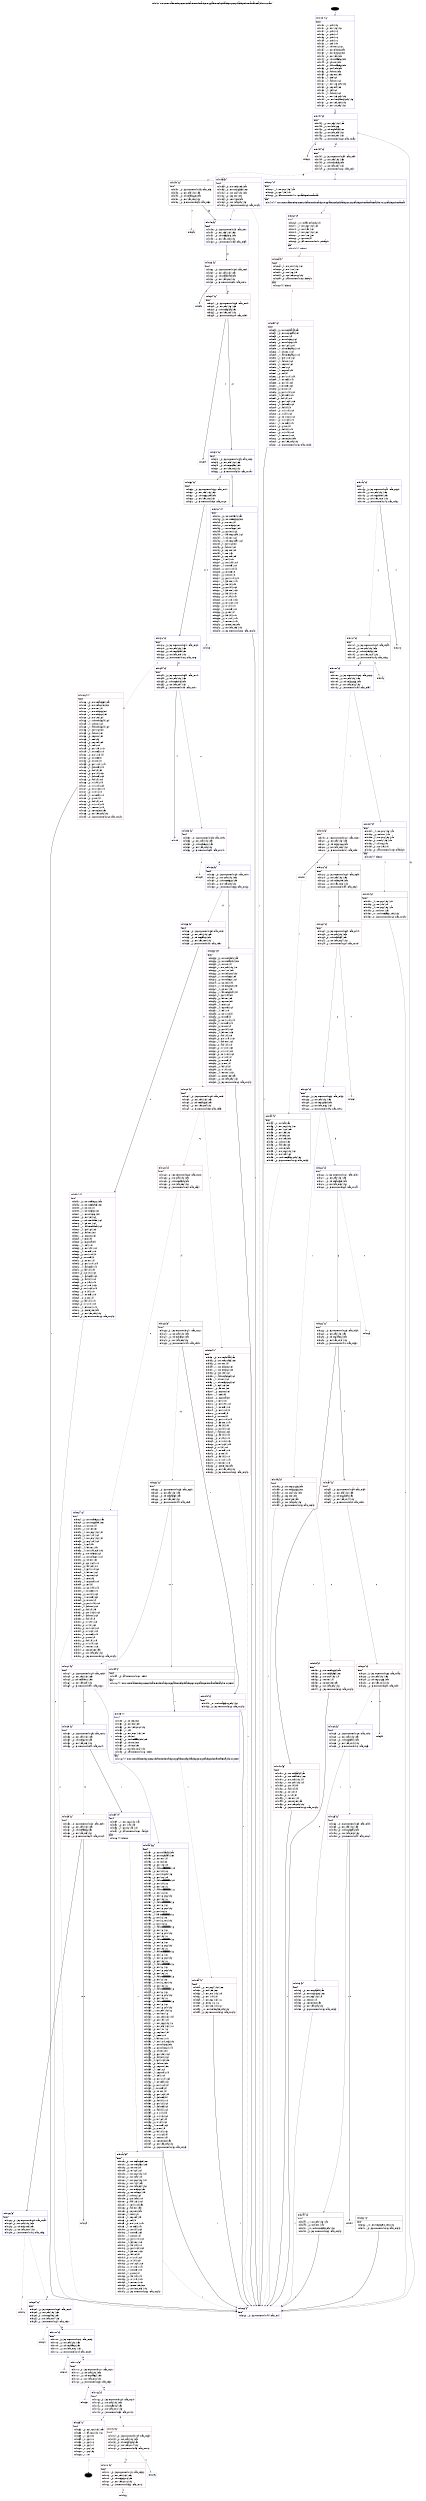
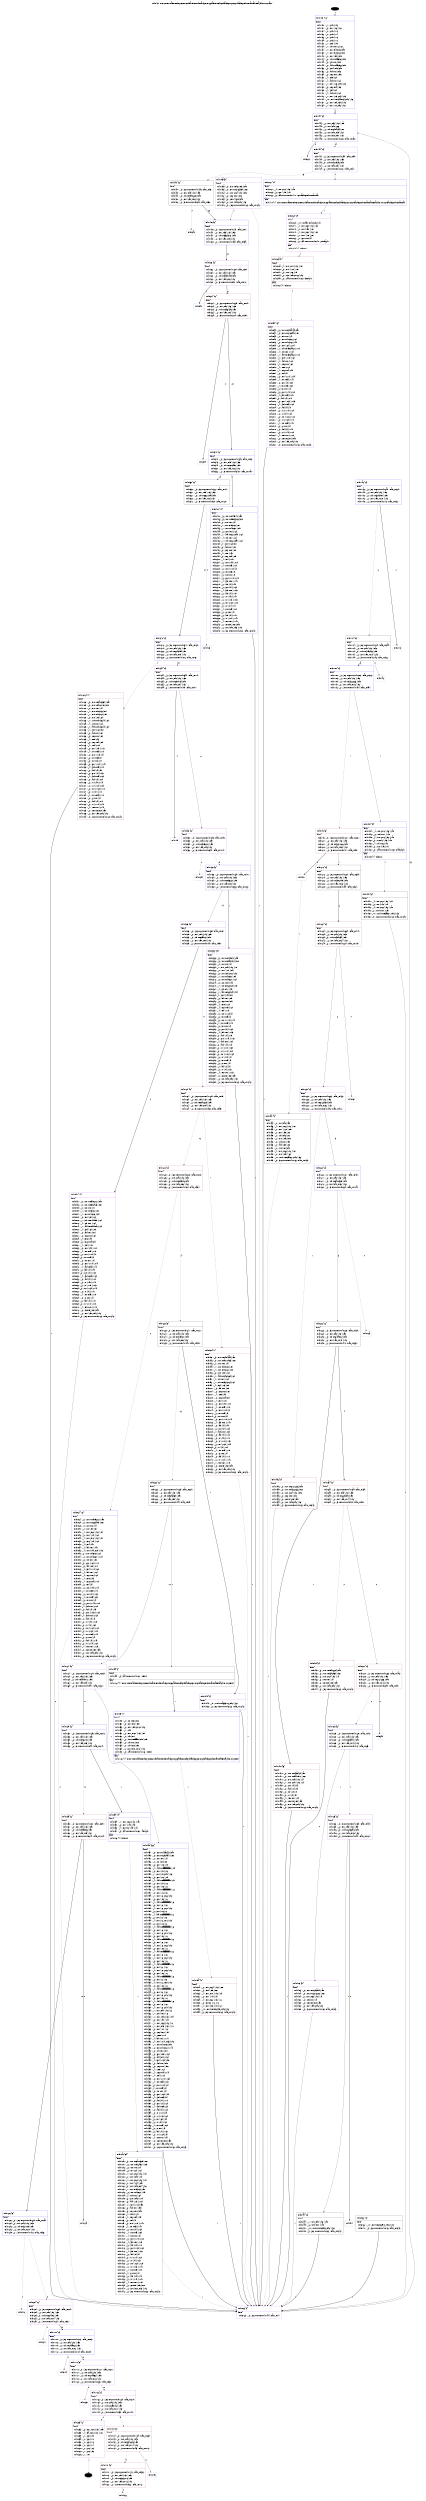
edge "0x401d96 [30]" -> "0x401f2b [30]": now "0x4018a4 [28]" -> "0x401f2b [30]"
